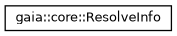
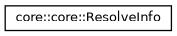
node "gaia::core::ResolveInfo": label "gaia::core::ResolveInfo" -> "core::core::ResolveInfo"
